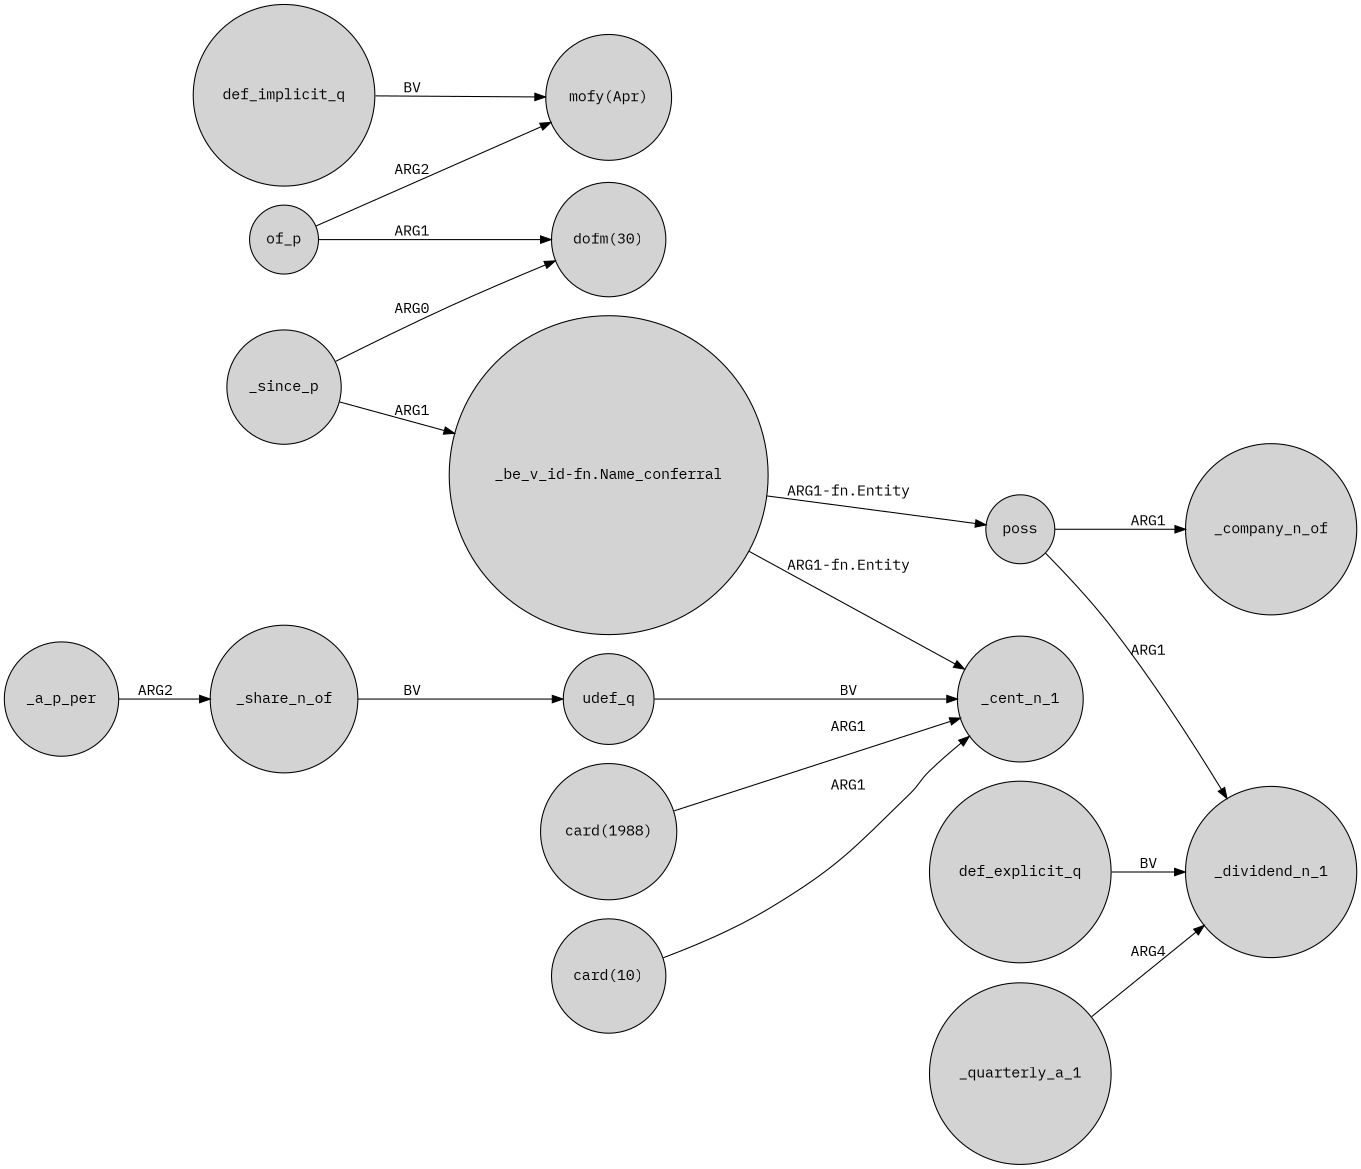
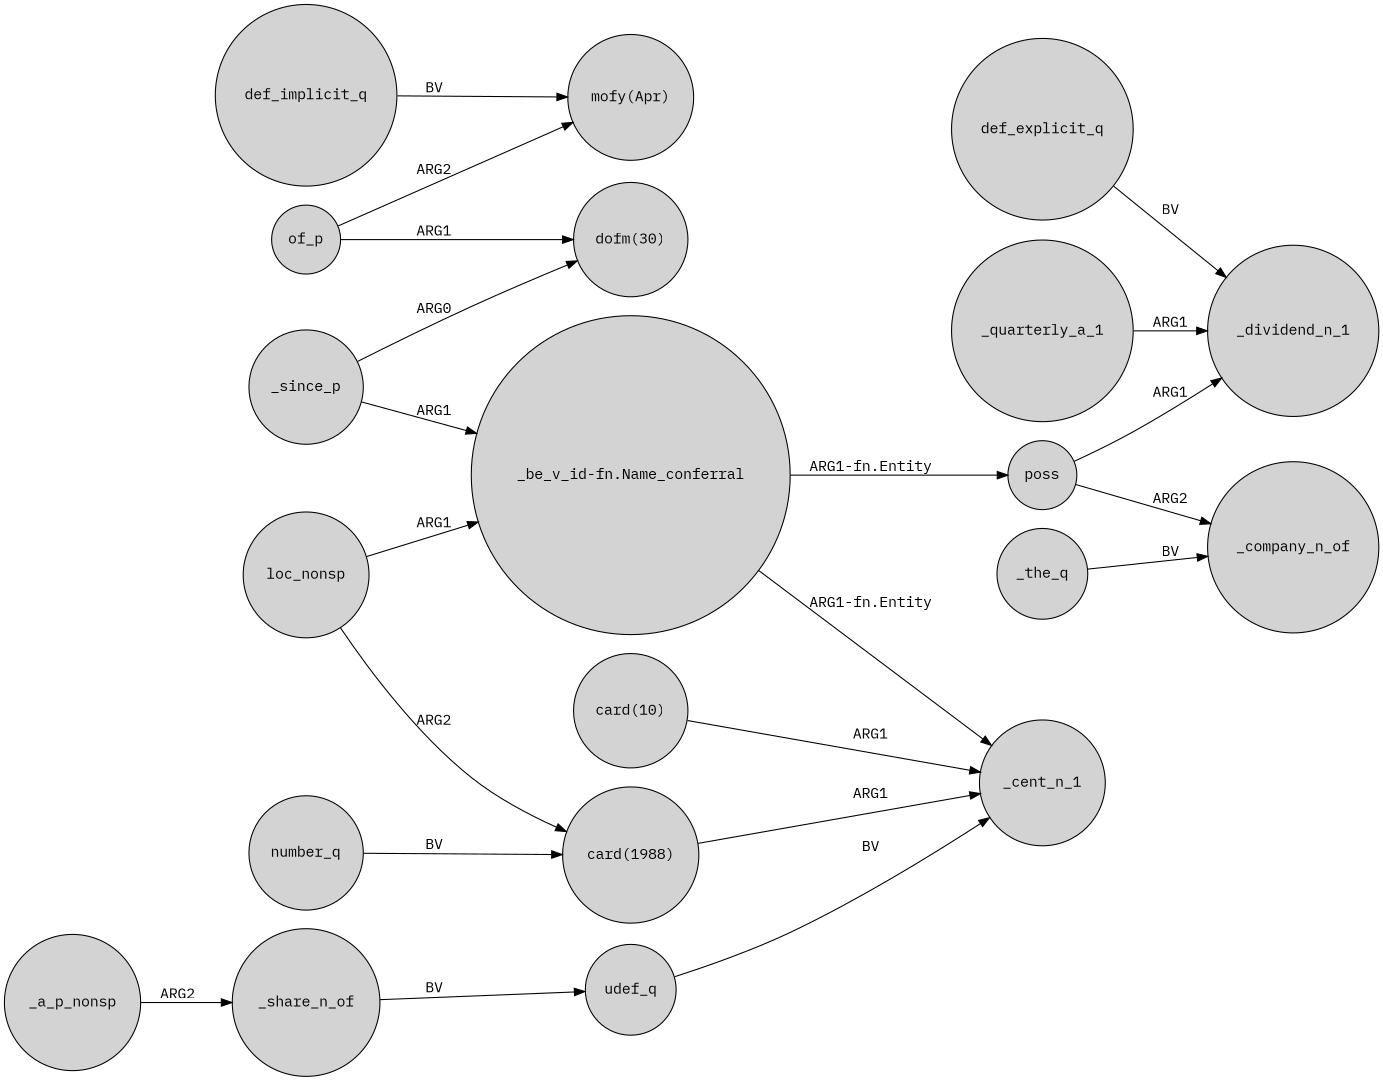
edge "poss" -> "_company_n_of": label "ARG1" -> "ARG2"
node "_the_q": added
node "loc_nonsp": added
node "_a_p_per": label "_a_p_per" -> "_a_p_nonsp"
node "number_q": added
edge "_quarterly_a_1" -> "_dividend_n_1": label "ARG4" -> "ARG1"
